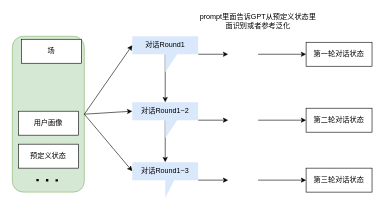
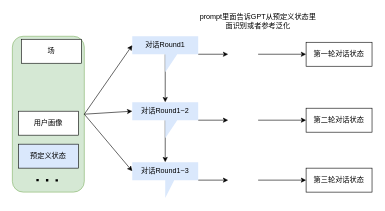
node "预定义状态": fillcolor #ffffff -> #dae8fc
